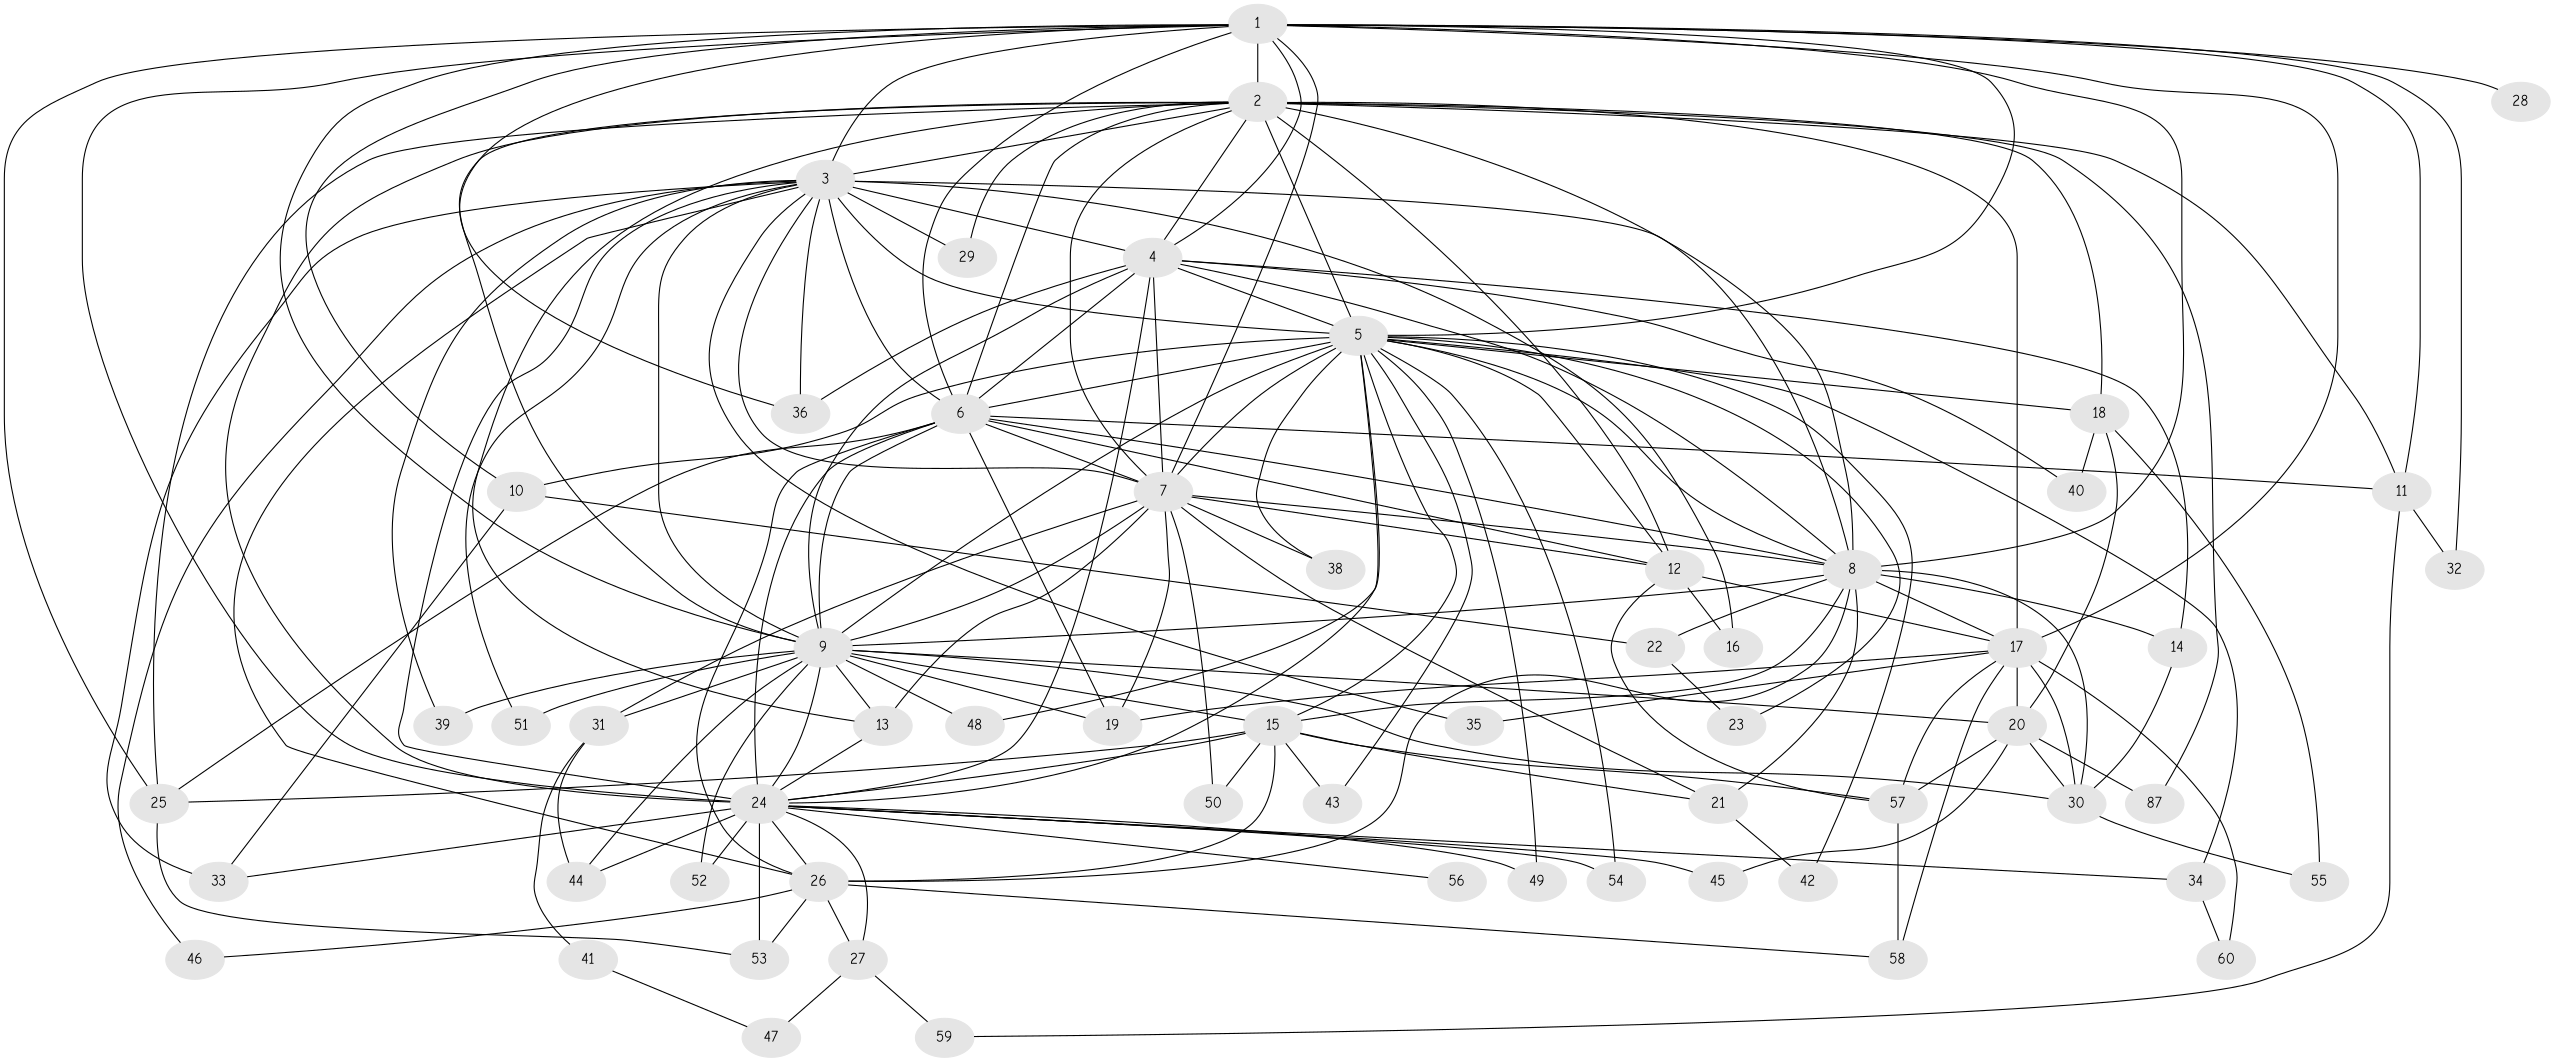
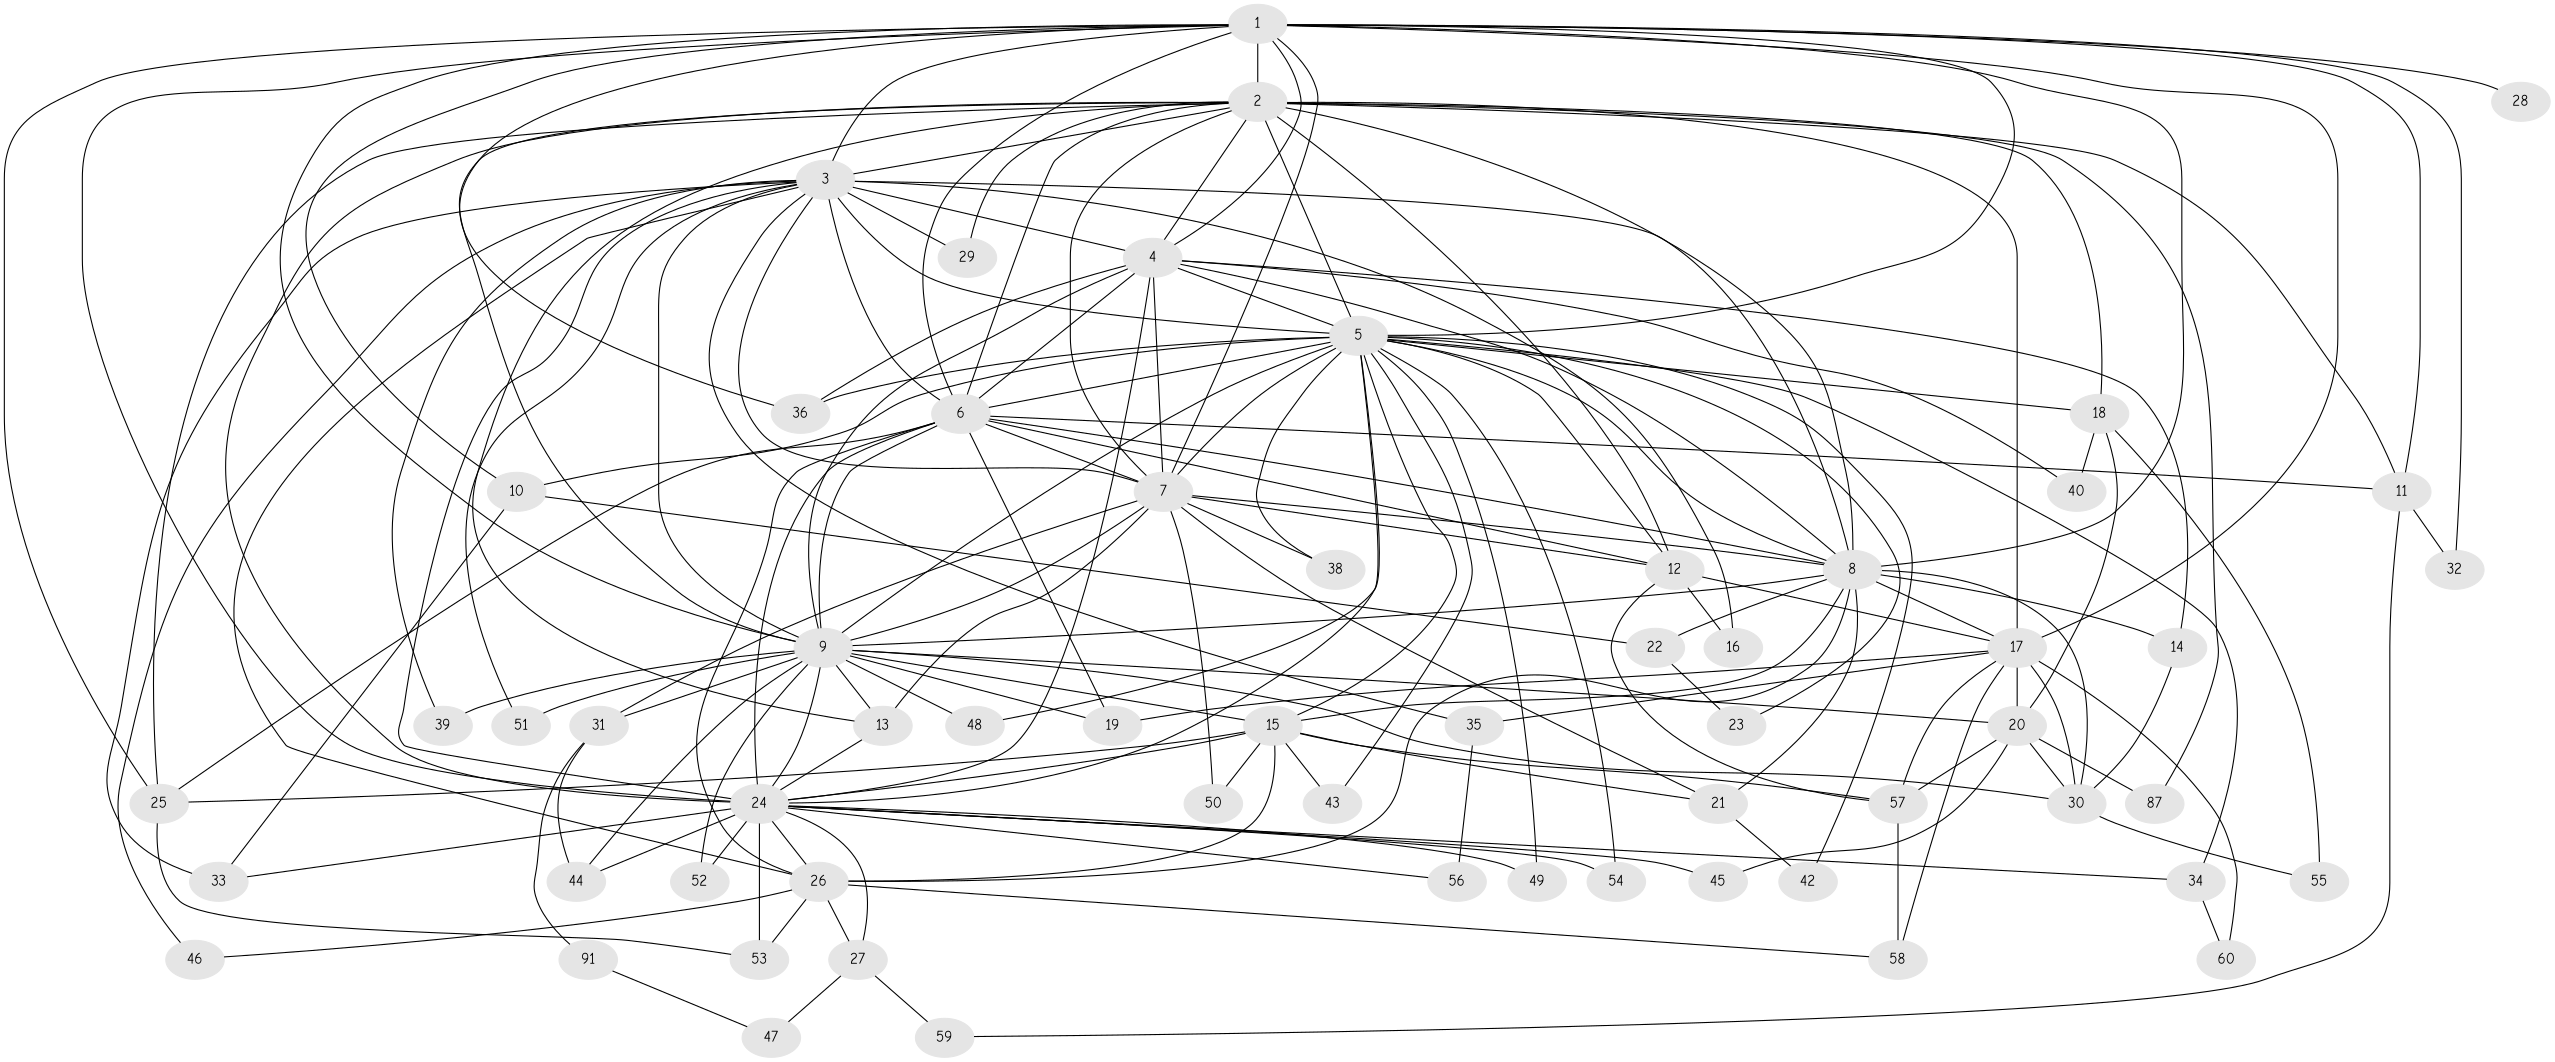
edge "3" -- "36": now "5" -- "36"
edge "7" -- "19": removed
edge "35" -- "56": added
node "41": label "41" -> "91"
